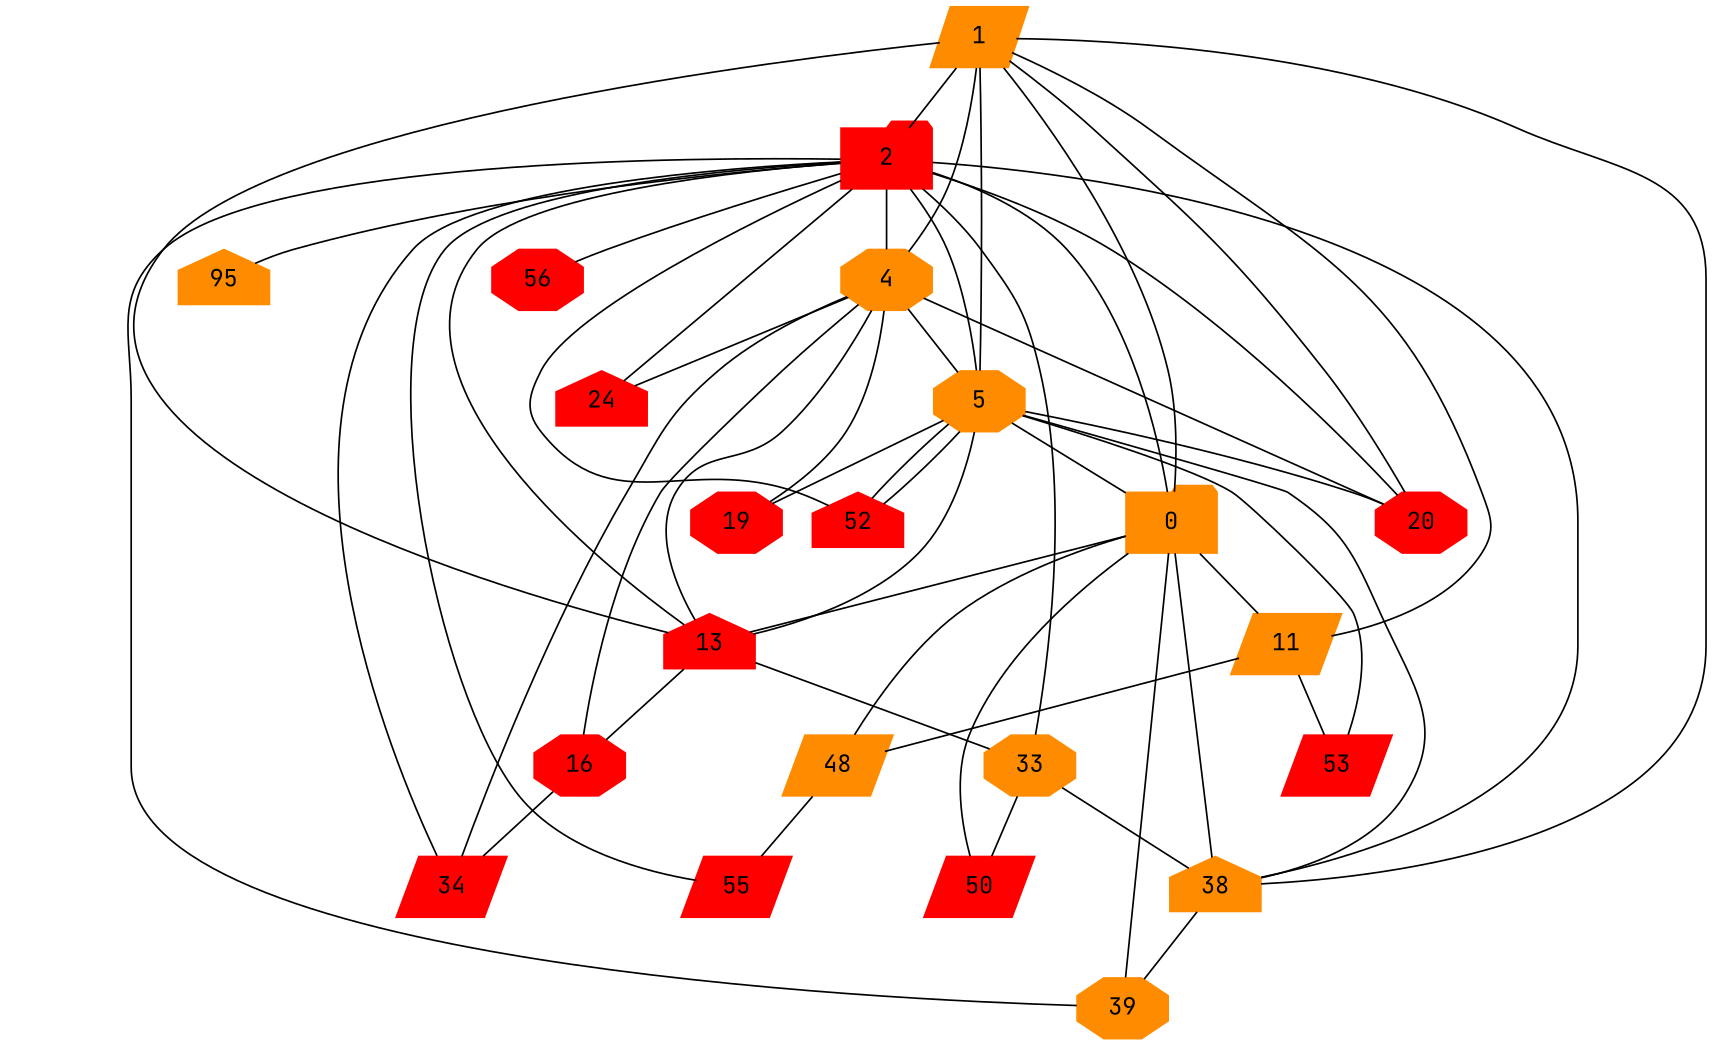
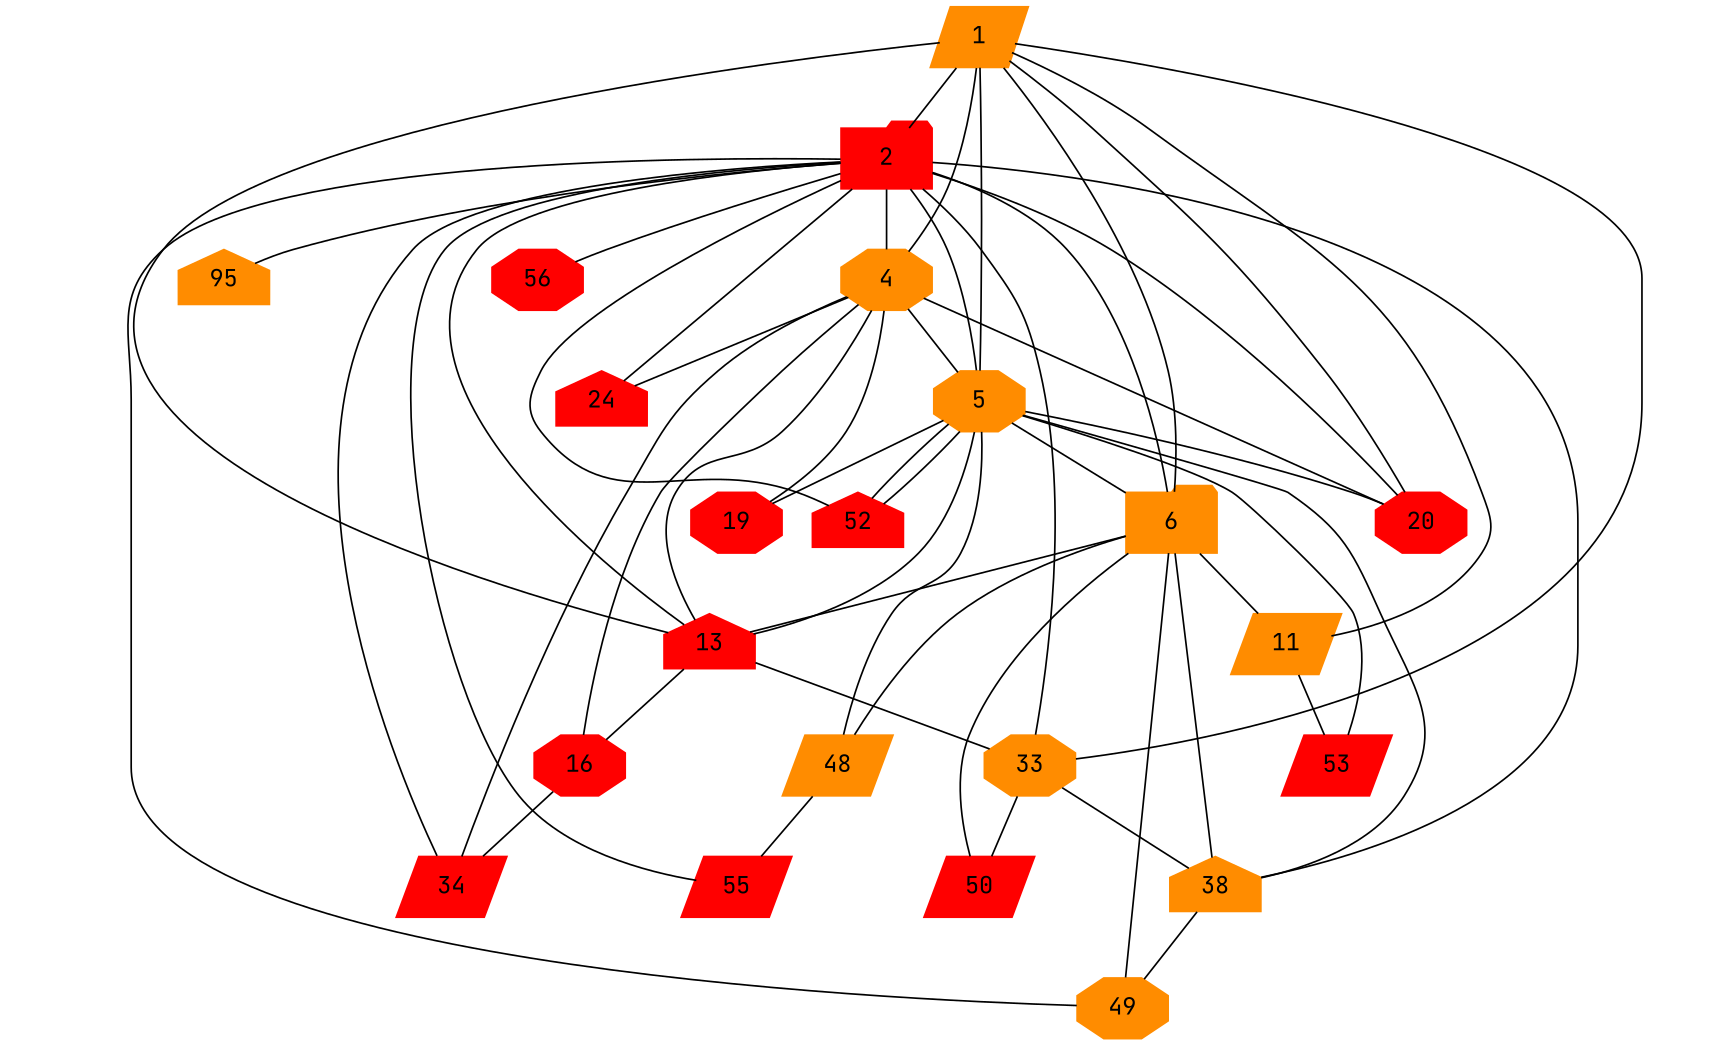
edge "1" -- "38": now "1" -- "33"
node "0": label "0" -> "6"
edge "11" -- "48": now "5" -- "48"
node "39": label "39" -> "49"
